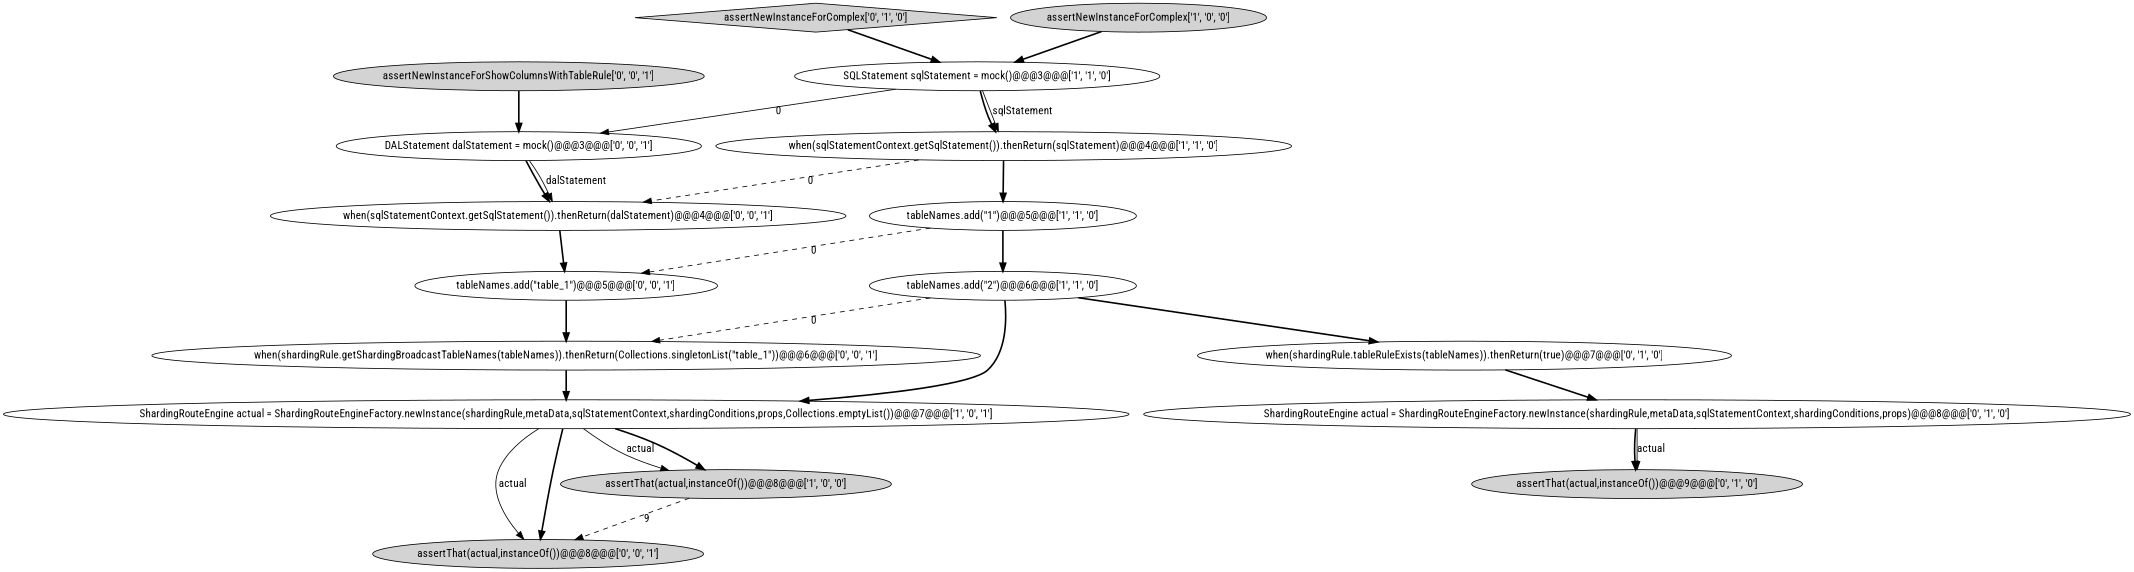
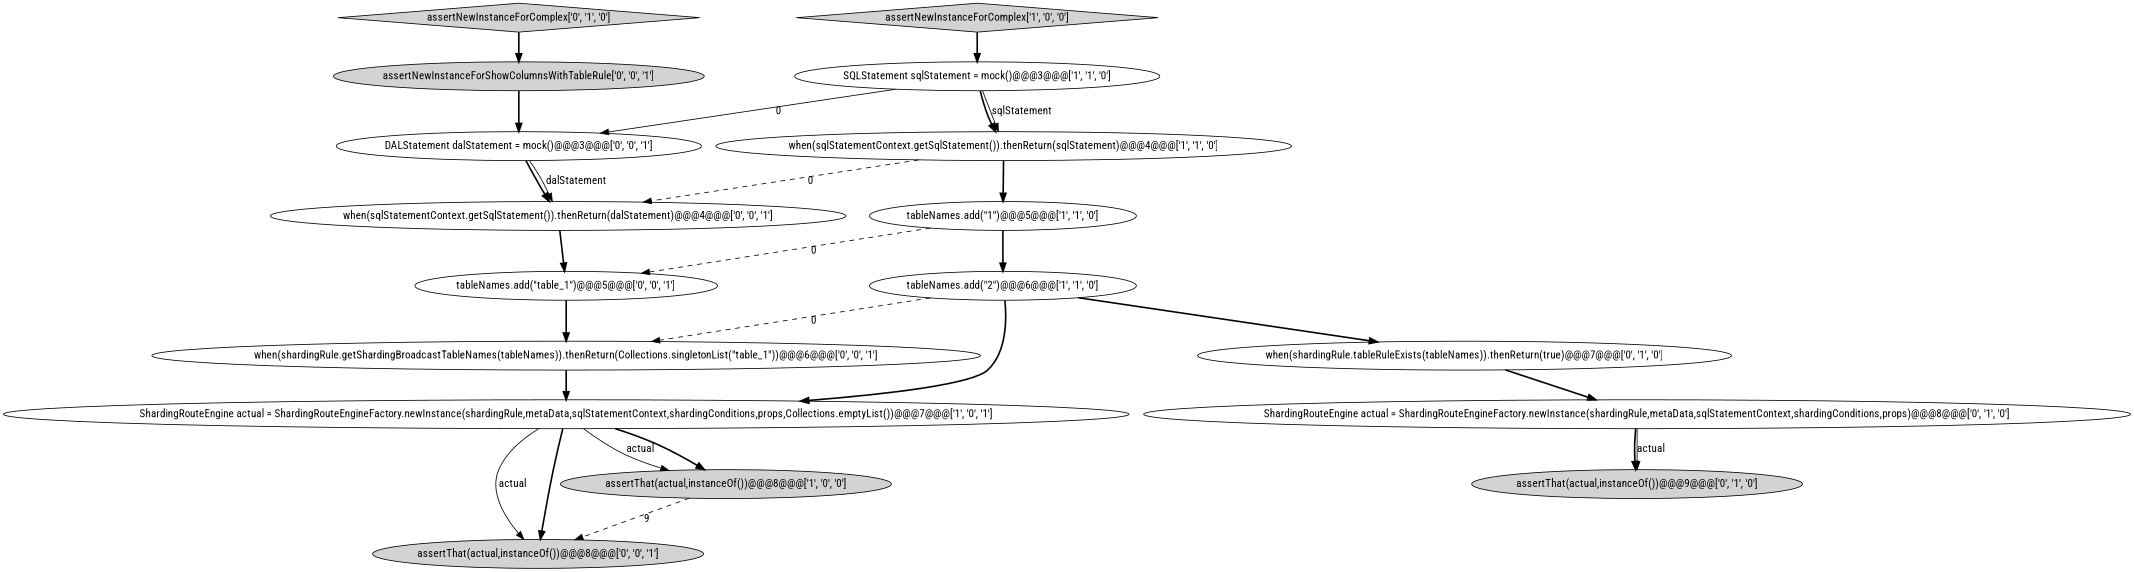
node "assertNewInstanceForComplex['1', '0', '0']": shape ellipse -> diamond
edge "assertNewInstanceForComplex['0', '1', '0']" -> "SQLStatement sqlStatement = mock()@@@3@@@['1', '1', '0']": now "assertNewInstanceForComplex['0', '1', '0']" -> "assertNewInstanceForShowColumnsWithTableRule['0', '0', '1']"
